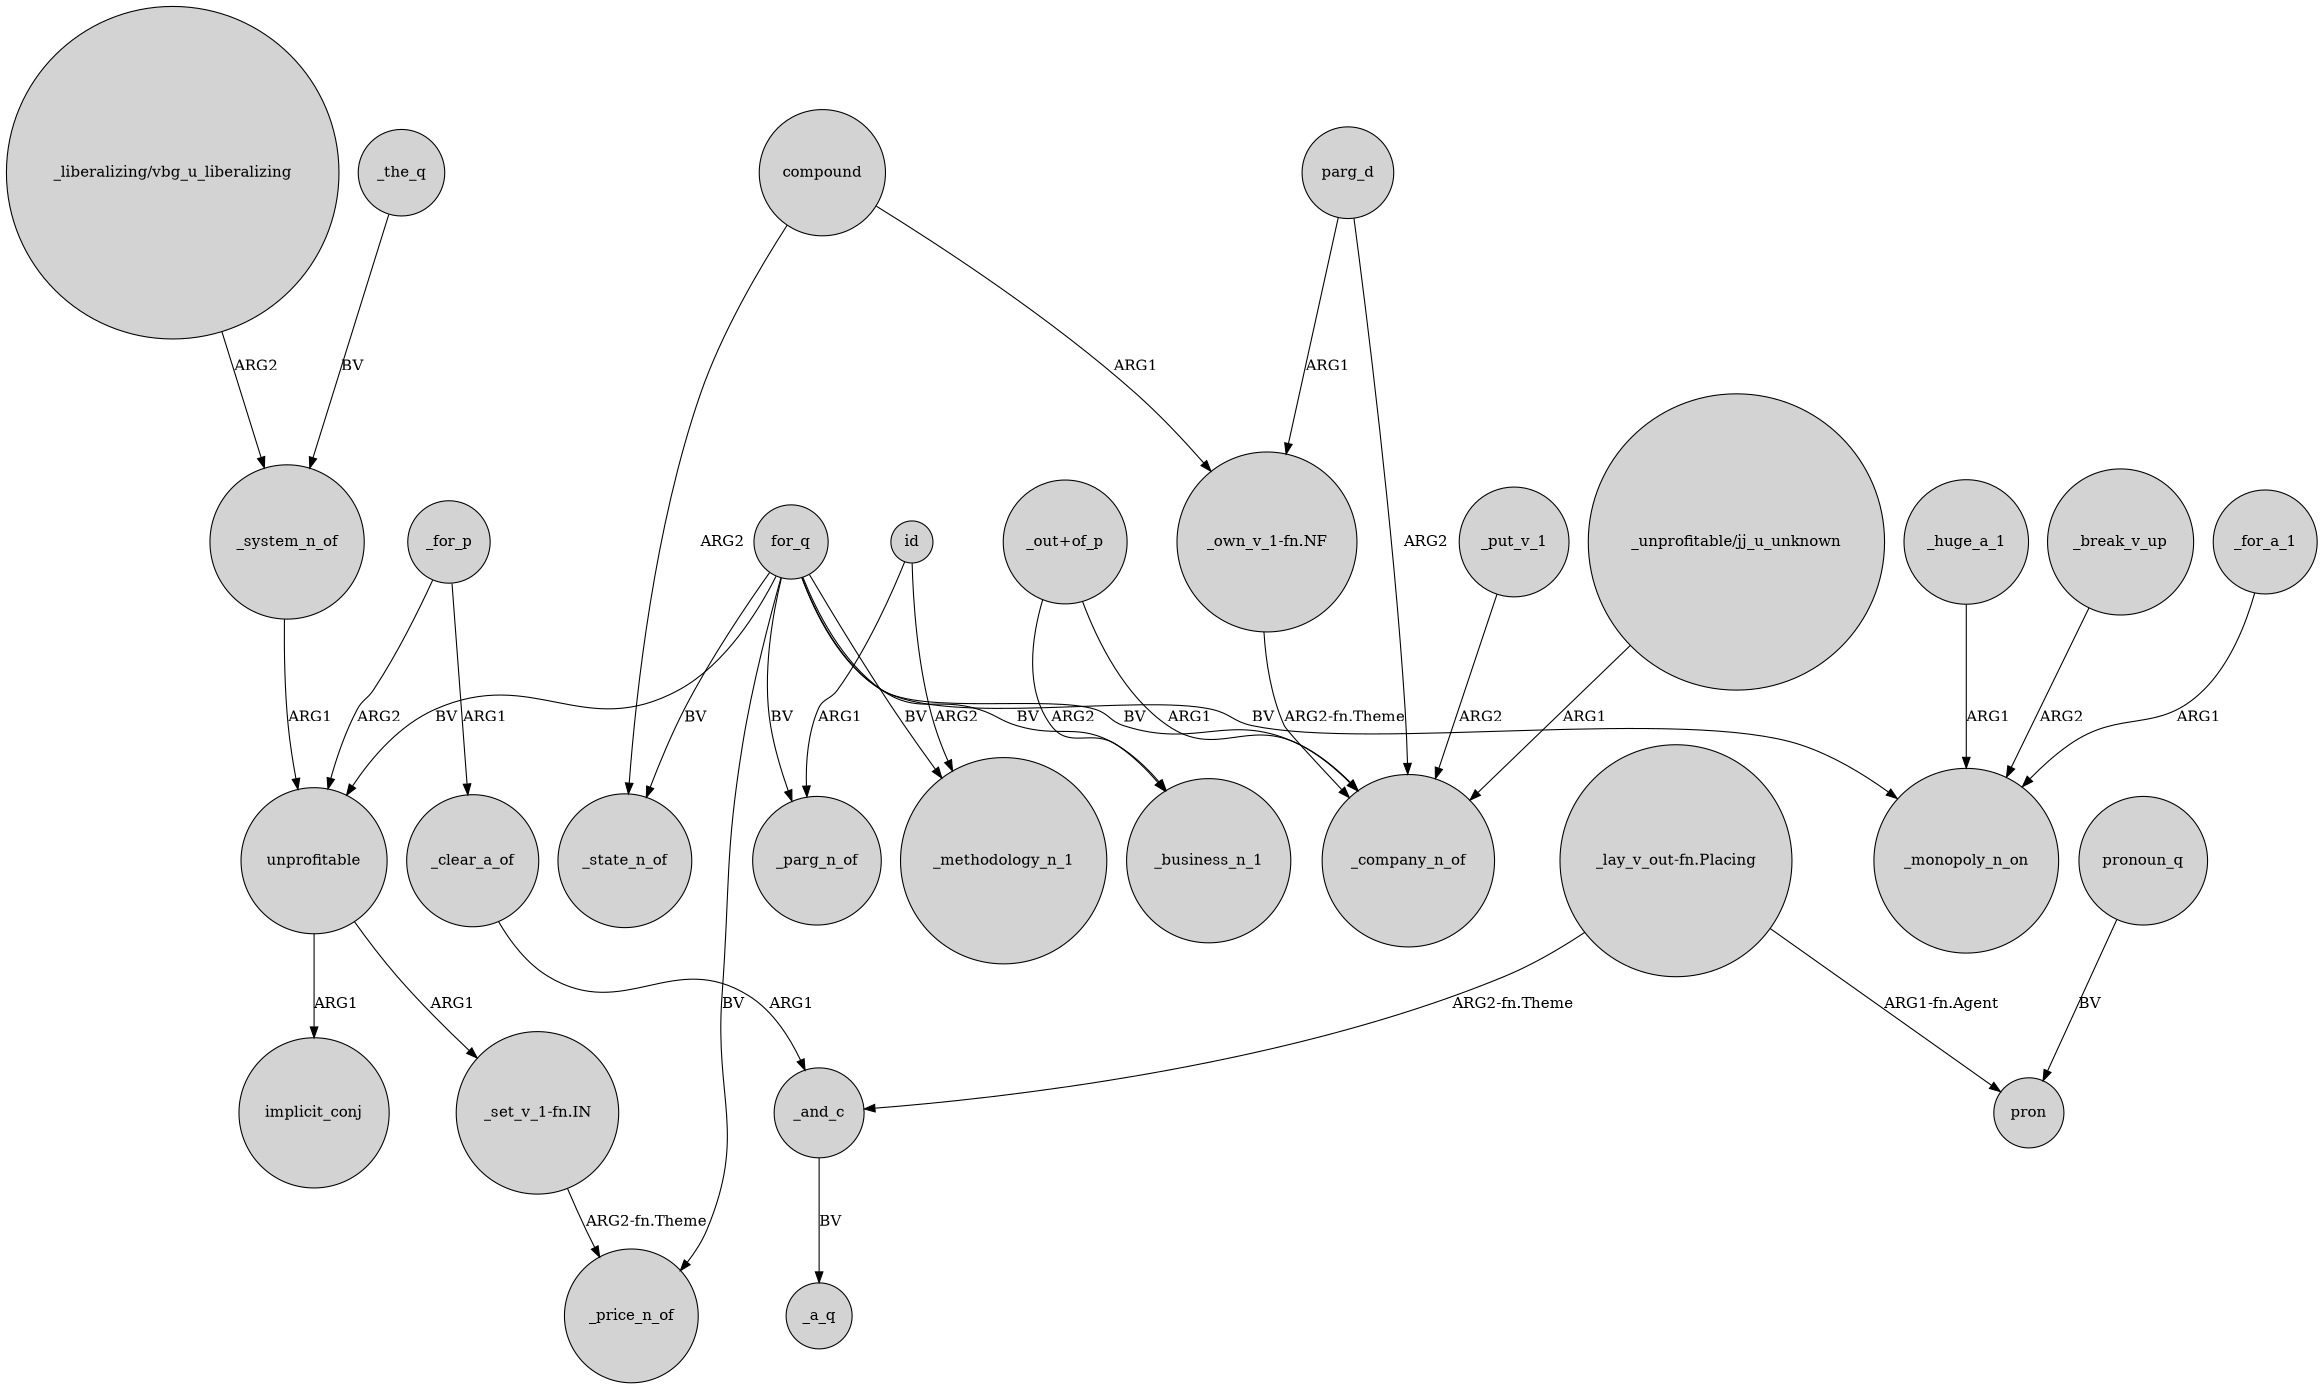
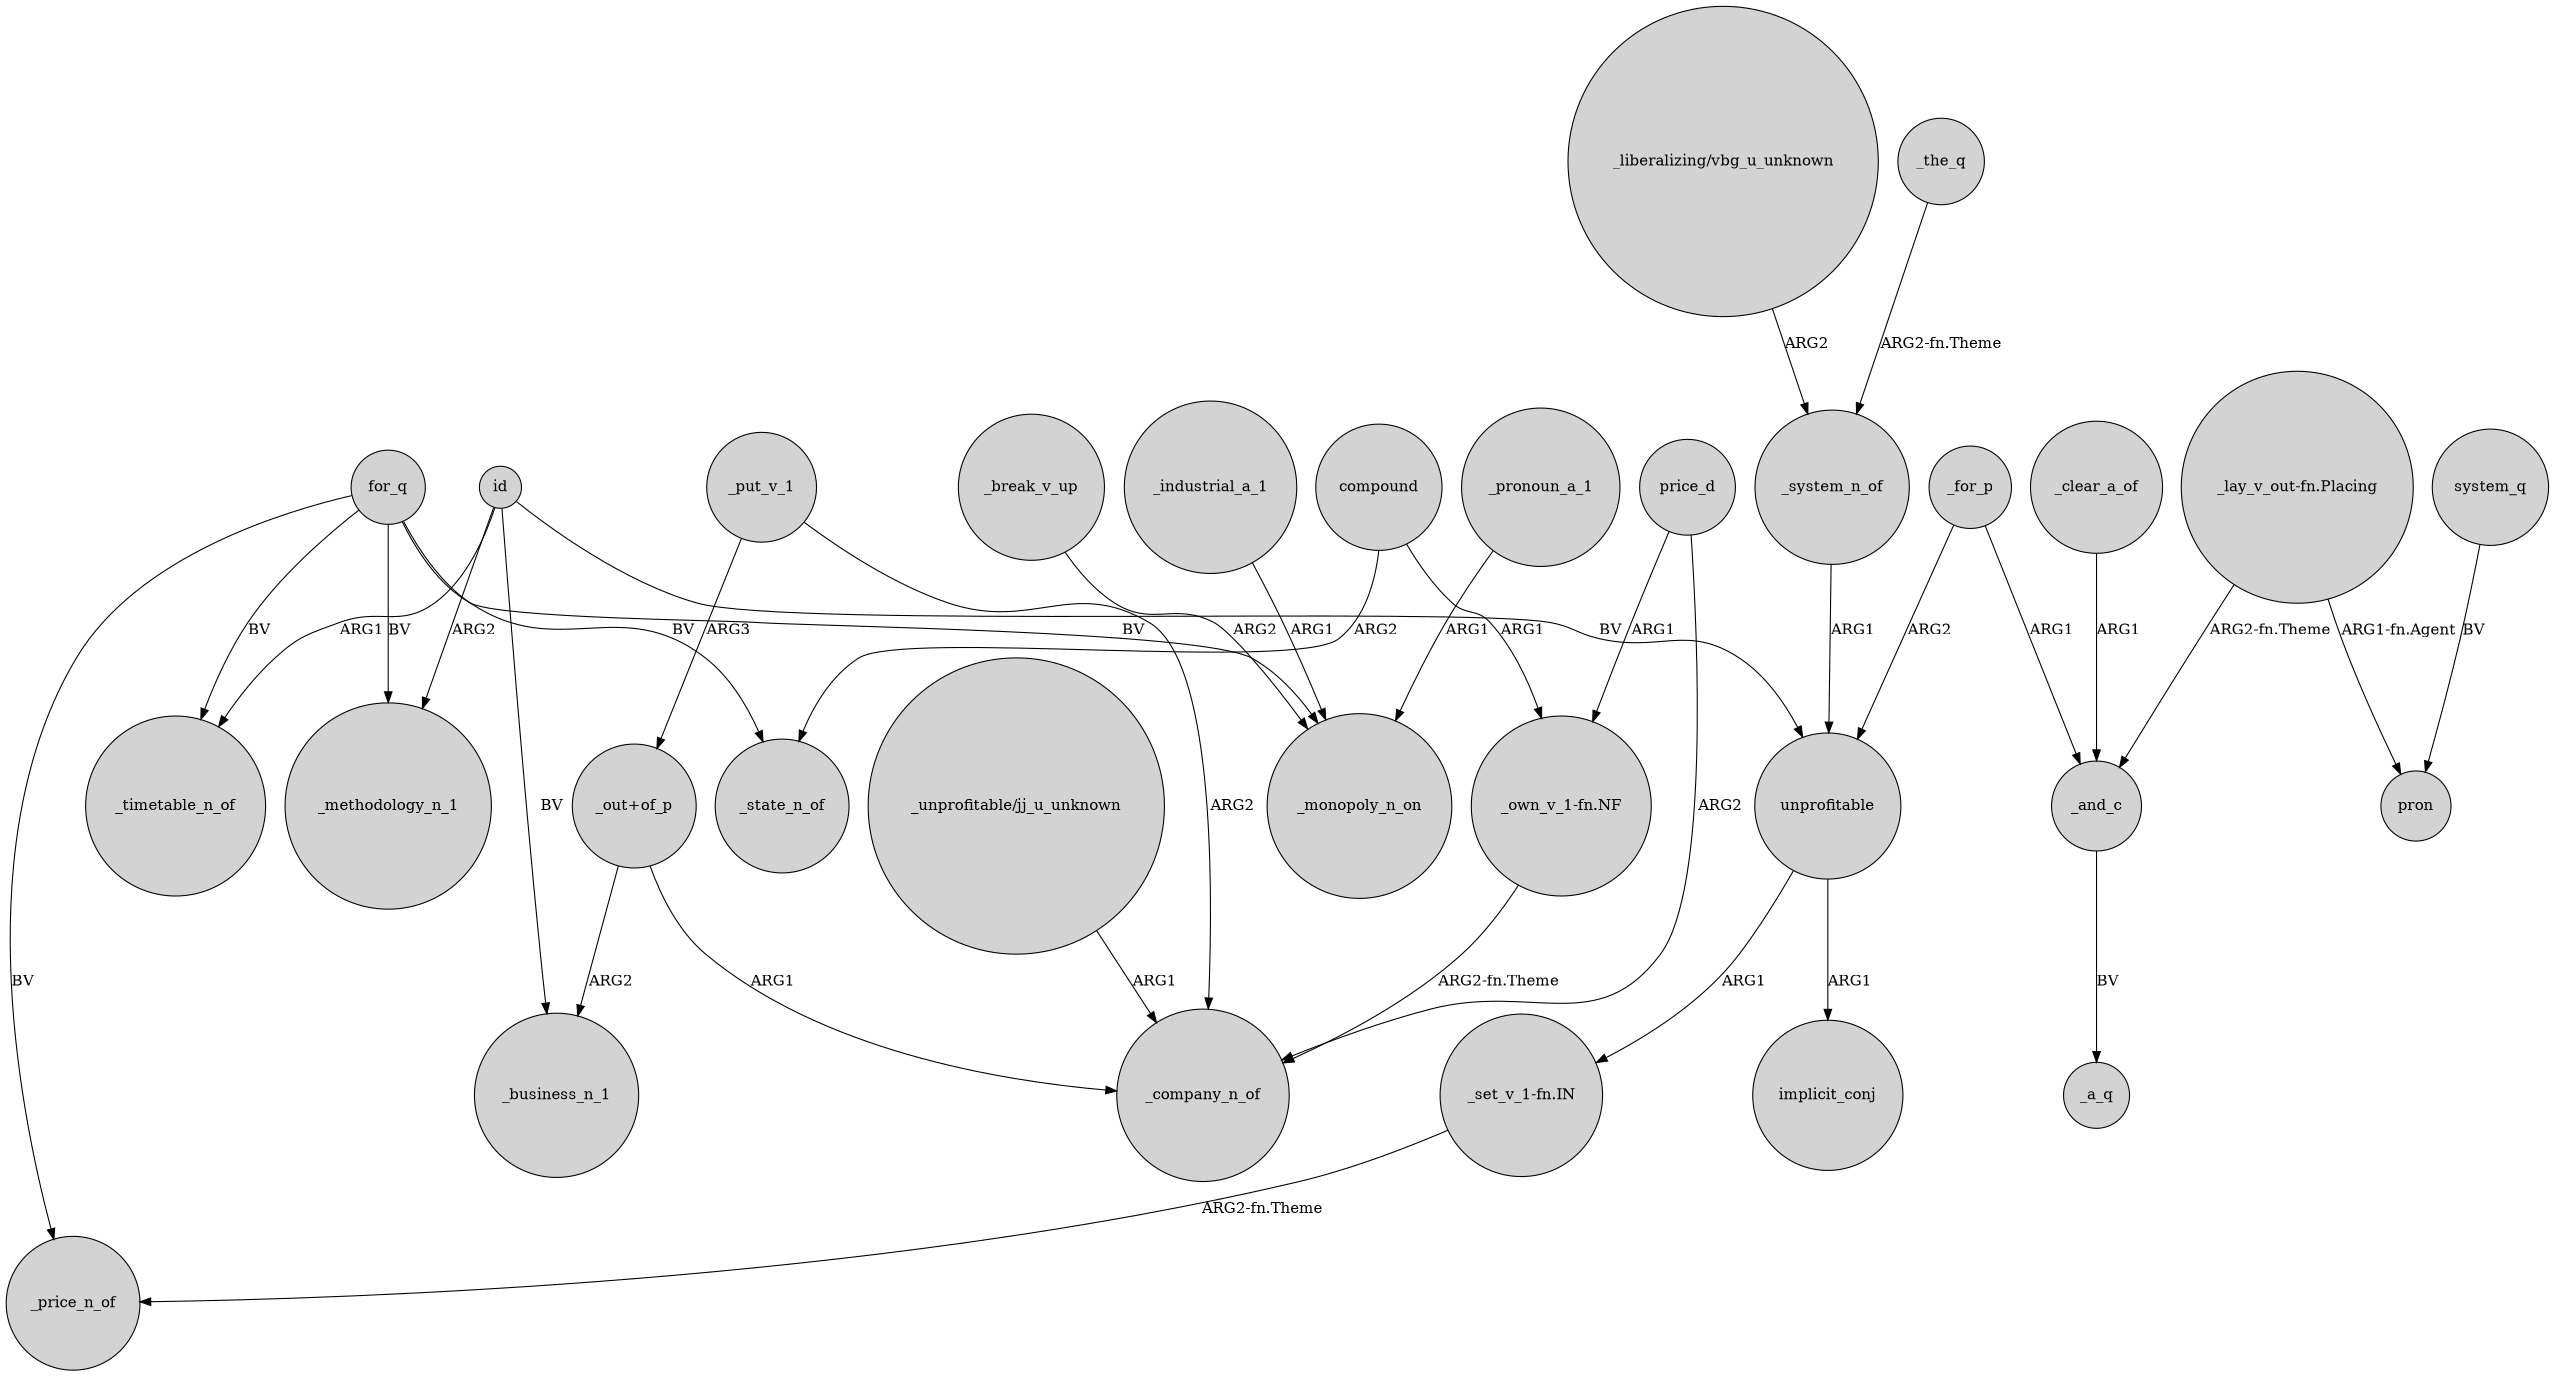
node "_liberalizing/vbg_u_liberalizing": label "_liberalizing/vbg_u_liberalizing" -> "_liberalizing/vbg_u_unknown"
node "parg_d": label "parg_d" -> "price_d"
edge "_the_q" -> "_system_n_of": label "BV" -> "ARG2-fn.Theme"
node "_huge_a_1": label "_huge_a_1" -> "_pronoun_a_1"
node "_for_a_1": label "_for_a_1" -> "_industrial_a_1"
edge "_put_v_1" -> "_out+of_p": added, label "ARG3"
edge "_for_p" -> "_clear_a_of": now "_for_p" -> "_and_c"
edge "for_q" -> "unprofitable": now "id" -> "unprofitable"
edge "for_q" -> "_company_n_of": removed, label "BV"
edge "for_q" -> "_business_n_1": now "id" -> "_business_n_1"
node "_parg_n_of": label "_parg_n_of" -> "_timetable_n_of"
node "pronoun_q": label "pronoun_q" -> "system_q"
